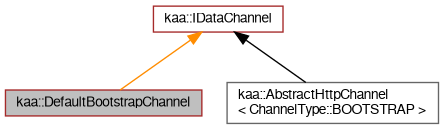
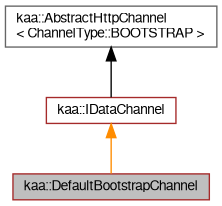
edge "kaa::AbstractHttpChannel < ChannelType::BOOTSTRAP >" -> "kaa::IDataChannel": reversed
